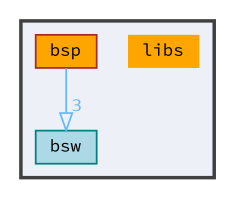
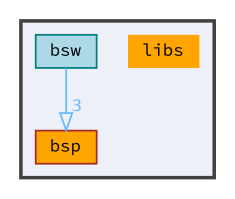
edge "bsp" -> "bsw": reversed
